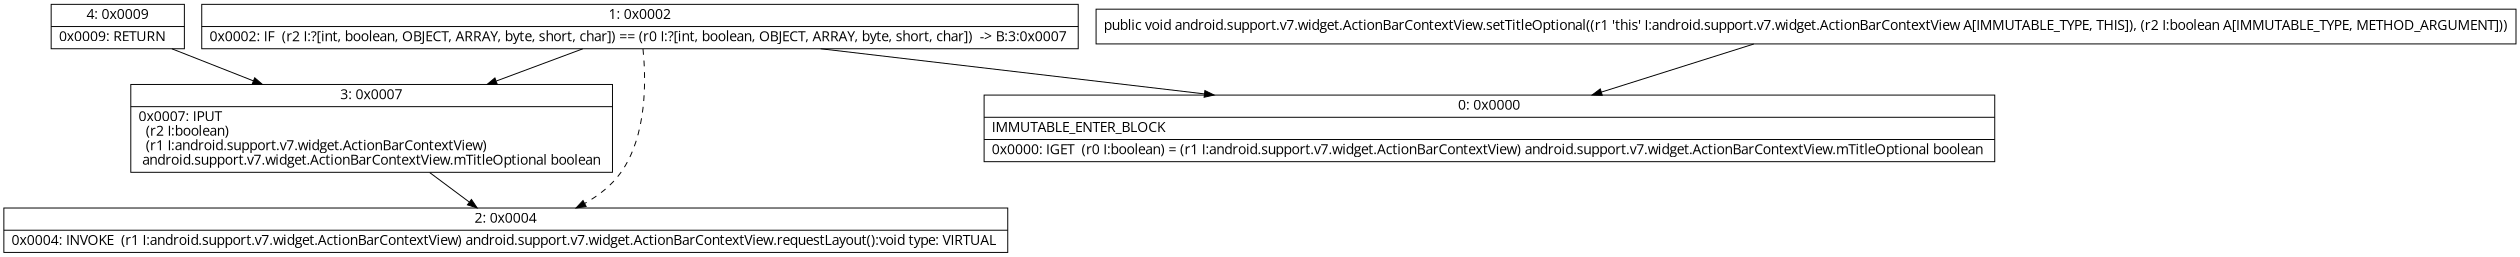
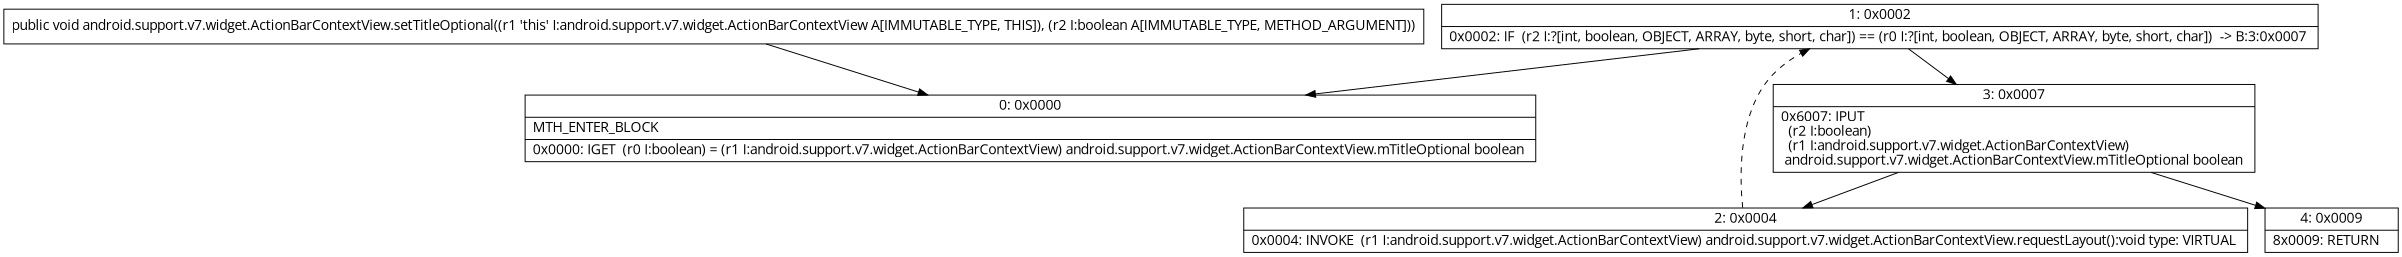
node "4: 0x0009": text "0x0009: RETURN" -> "8x0009: RETURN"
edge "4: 0x0009" -> "3: 0x0007": reversed
node "3: 0x0007": text "0x0007: IPUT" -> "0x6007: IPUT"
node "0: 0x0000": text "IMMUTABLE_ENTER_BLOCK" -> "MTH_ENTER_BLOCK"
edge "1: 0x0002" -> "2: 0x0004": reversed
